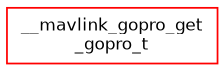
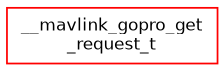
node "__mavlink_gopro_get _gopro_t": label "__mavlink_gopro_get _gopro_t" -> "__mavlink_gopro_get _request_t"
